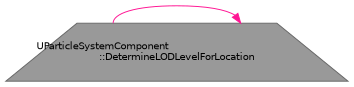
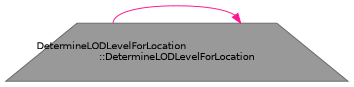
node "UParticleSystemComponent ::DetermineLODLevelForLocation": label "UParticleSystemComponent ::DetermineLODLevelForLocation" -> "DetermineLODLevelForLocation ::DetermineLODLevelForLocation"
